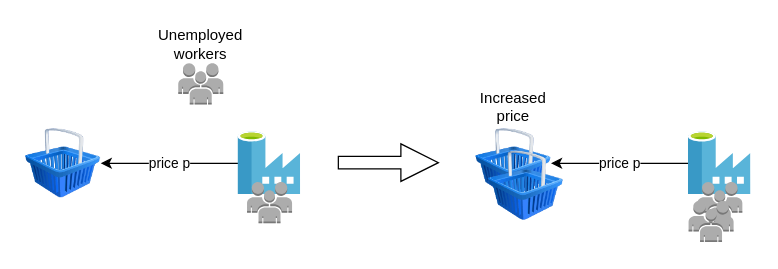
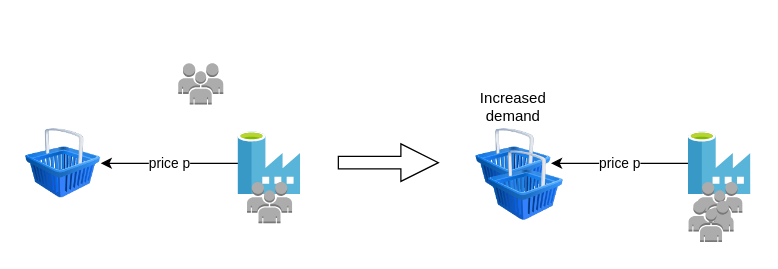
node "Unemployed workers": removed
node "Increased price": label "Increased price" -> "Increased demand"
